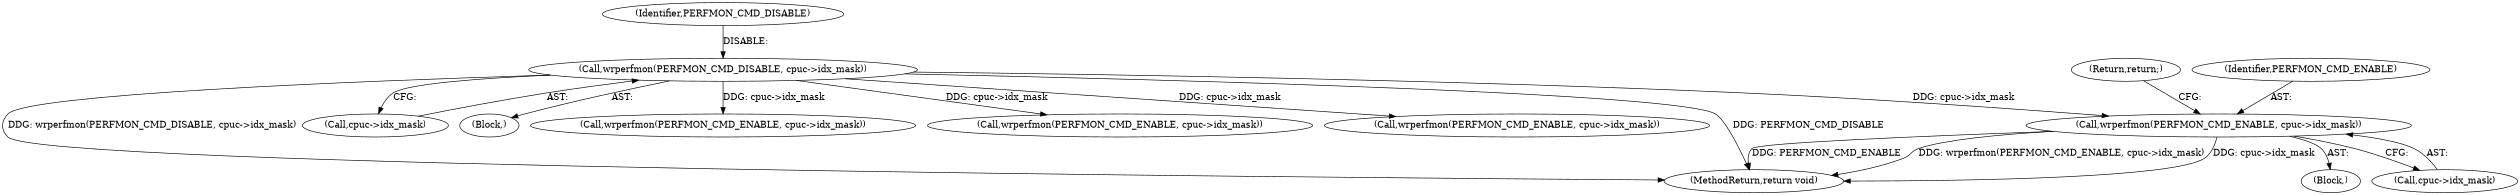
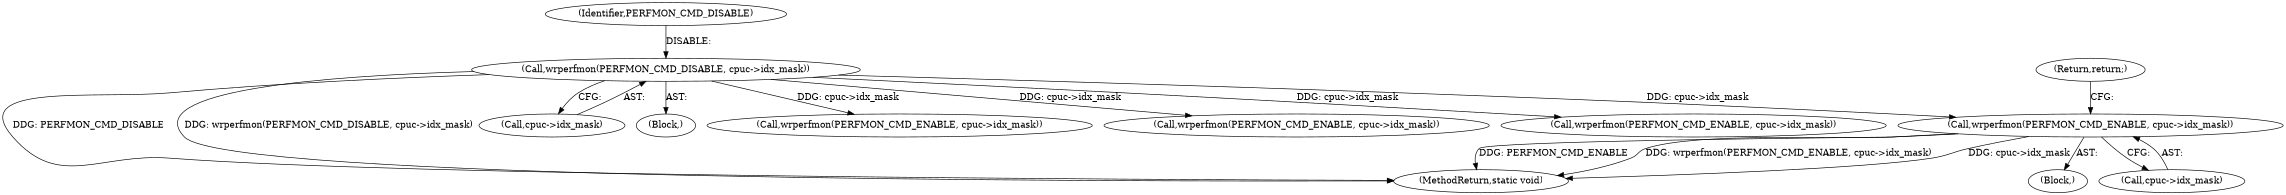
node "(Identifier,PERFMON_CMD_ENABLE)": removed
node "(MethodReturn,return void)": label "(MethodReturn,return void)" -> "(MethodReturn,static void)"
